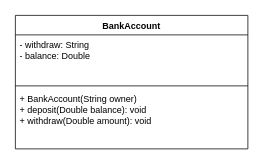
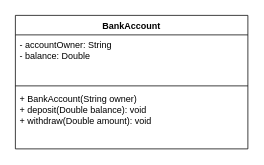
node "- withdraw: String - balance: Double": label "- withdraw: String - balance: Double" -> "- accountOwner: String - balance: Double"
